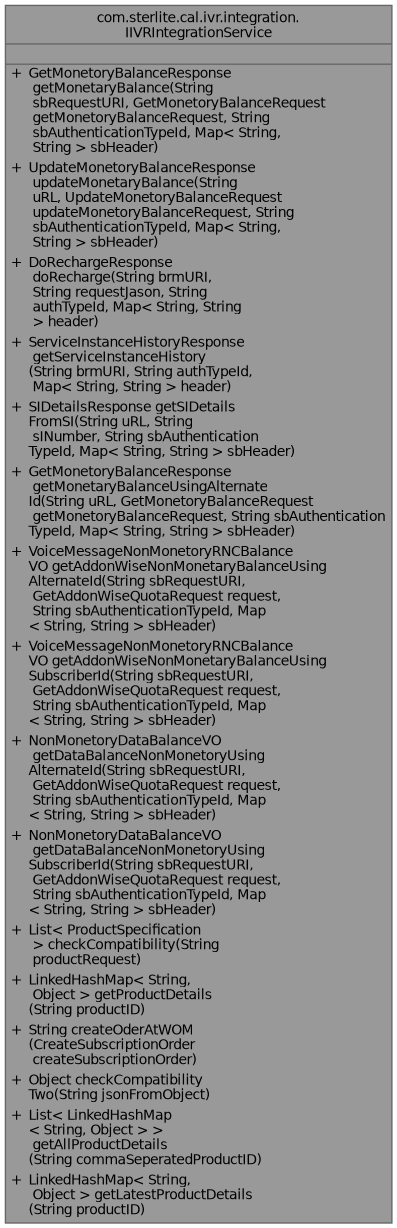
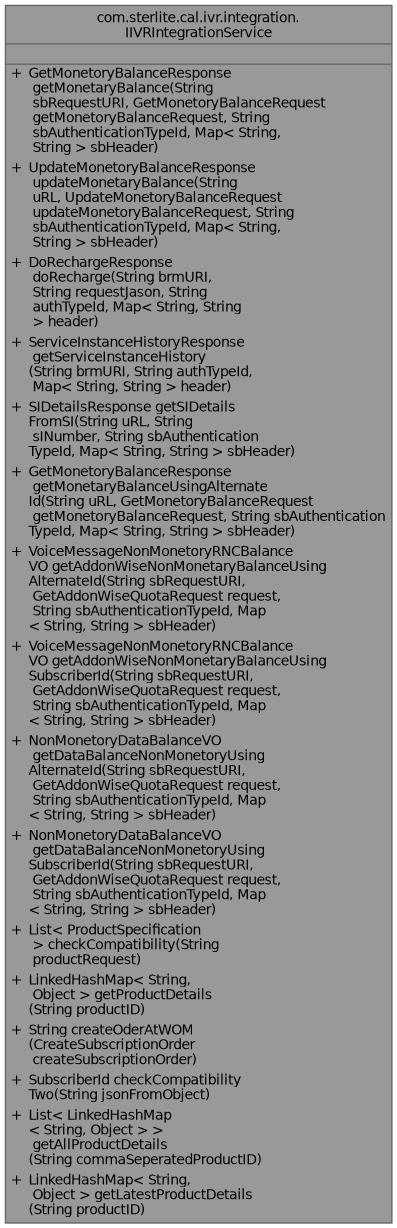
node "com.sterlite.cal.ivr.integration.": text "Object checkCompatibility" -> "SubscriberId checkCompatibility"
